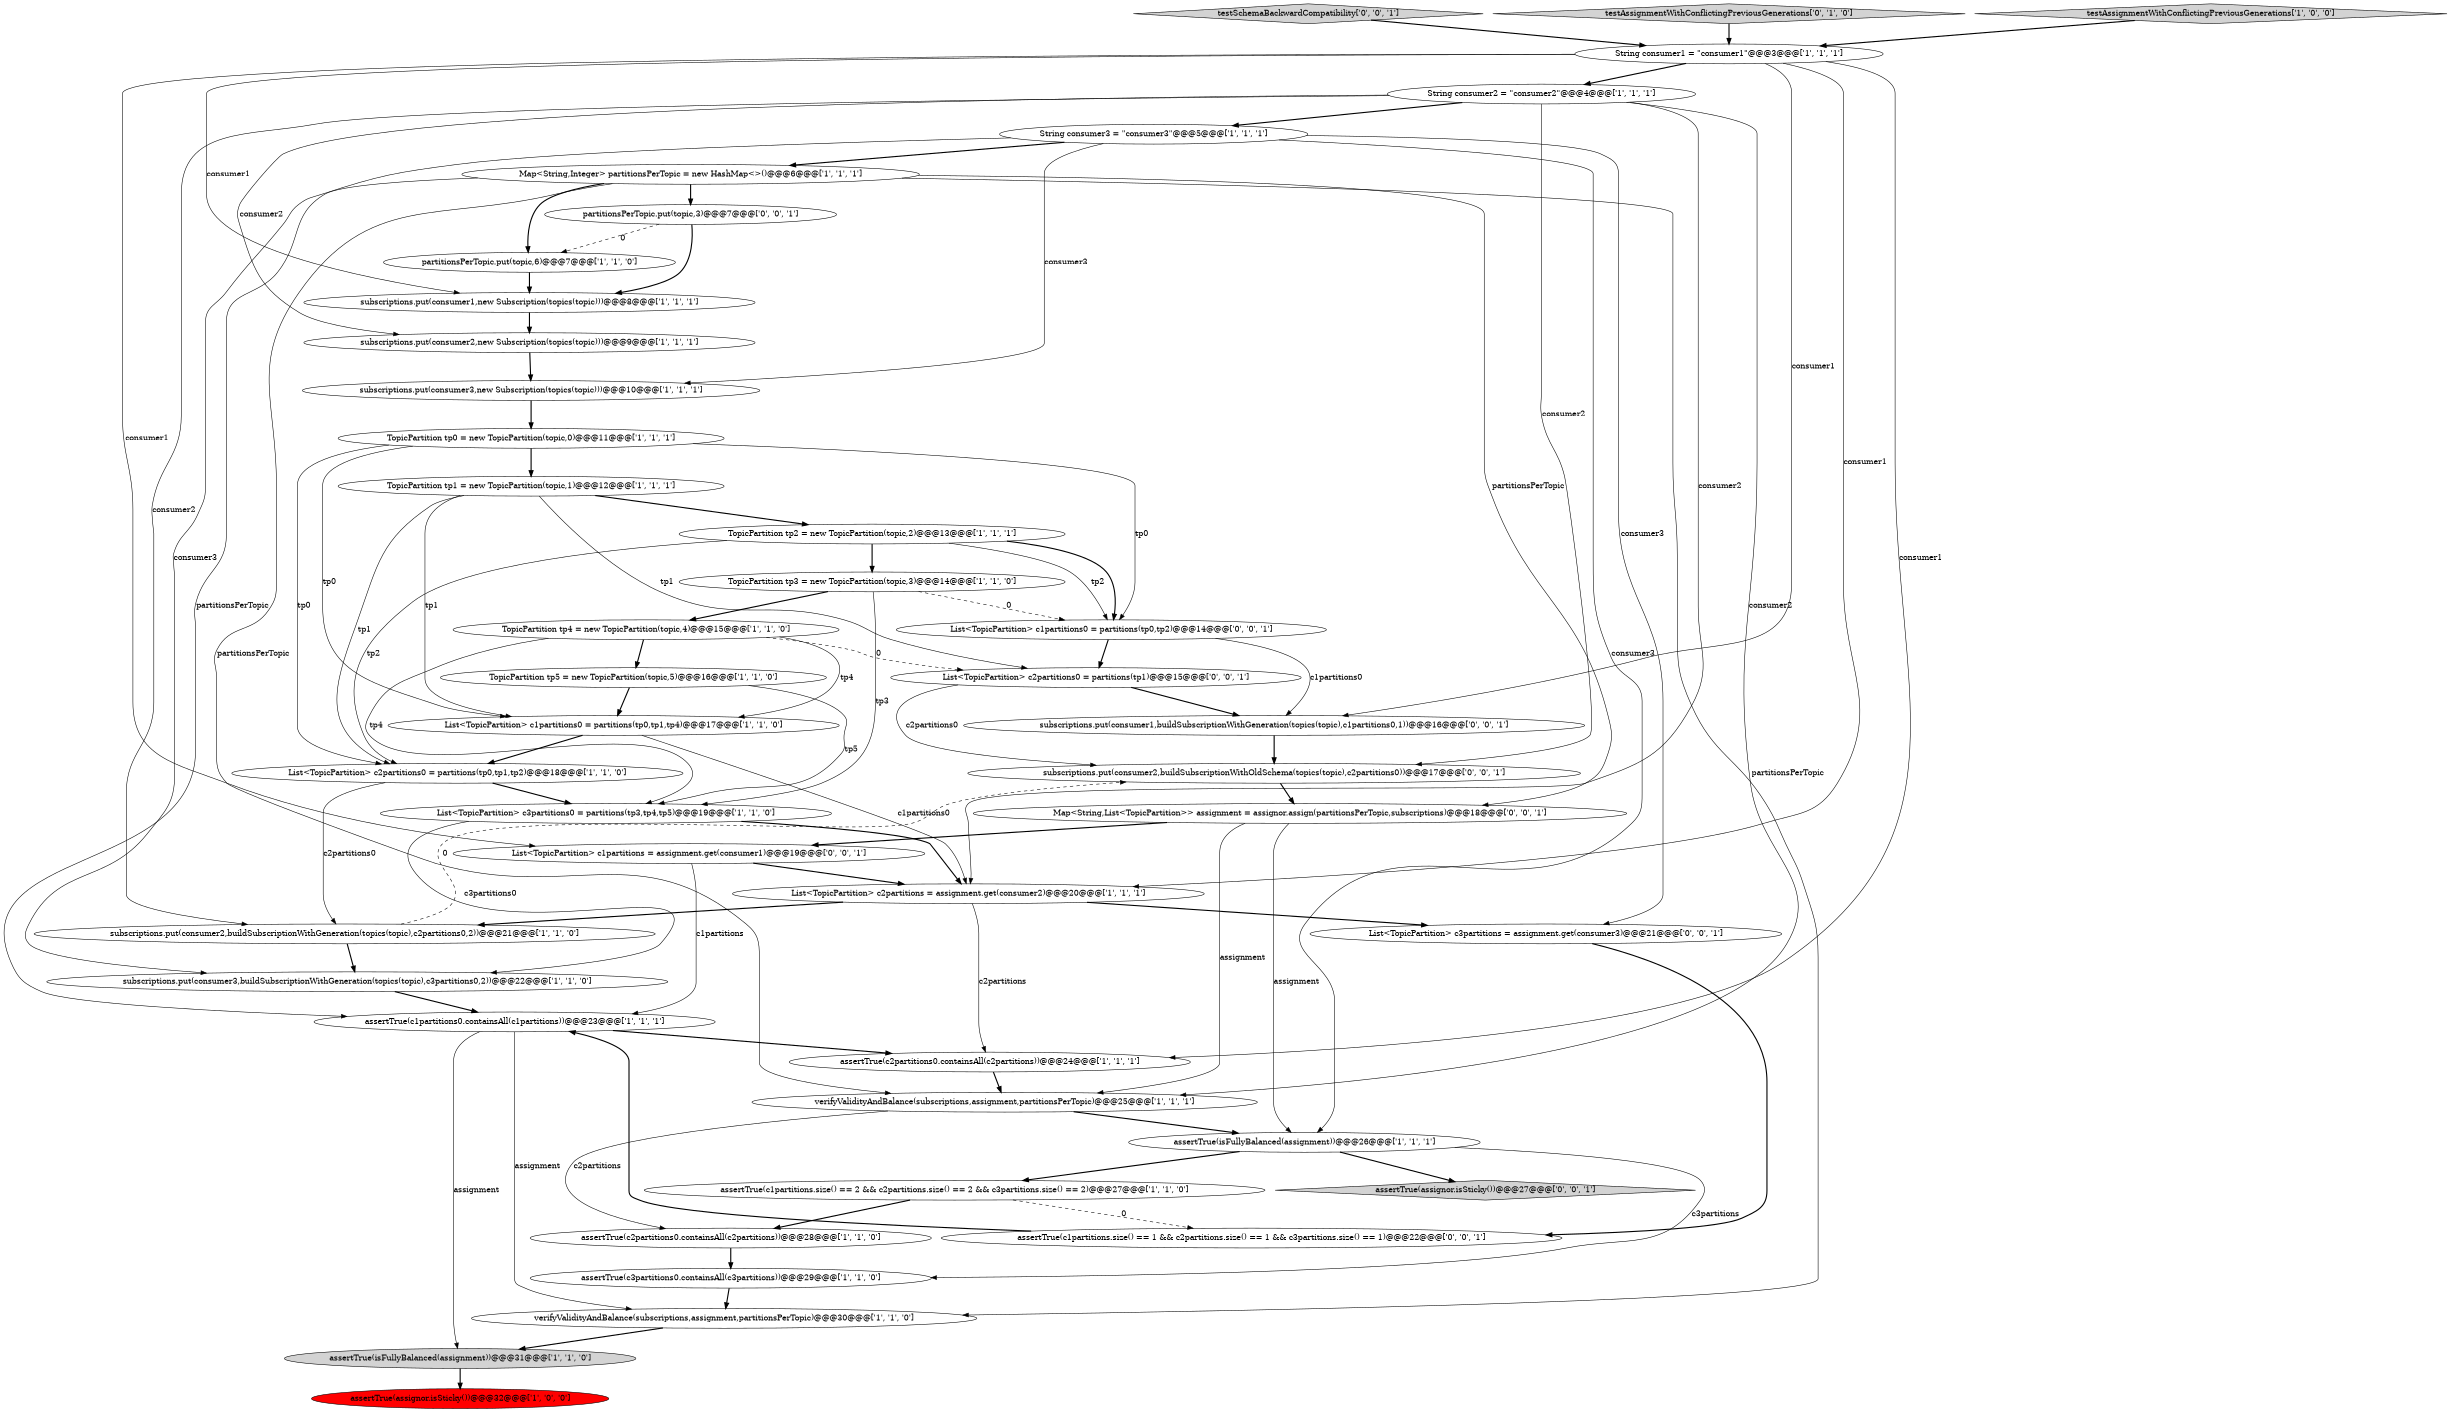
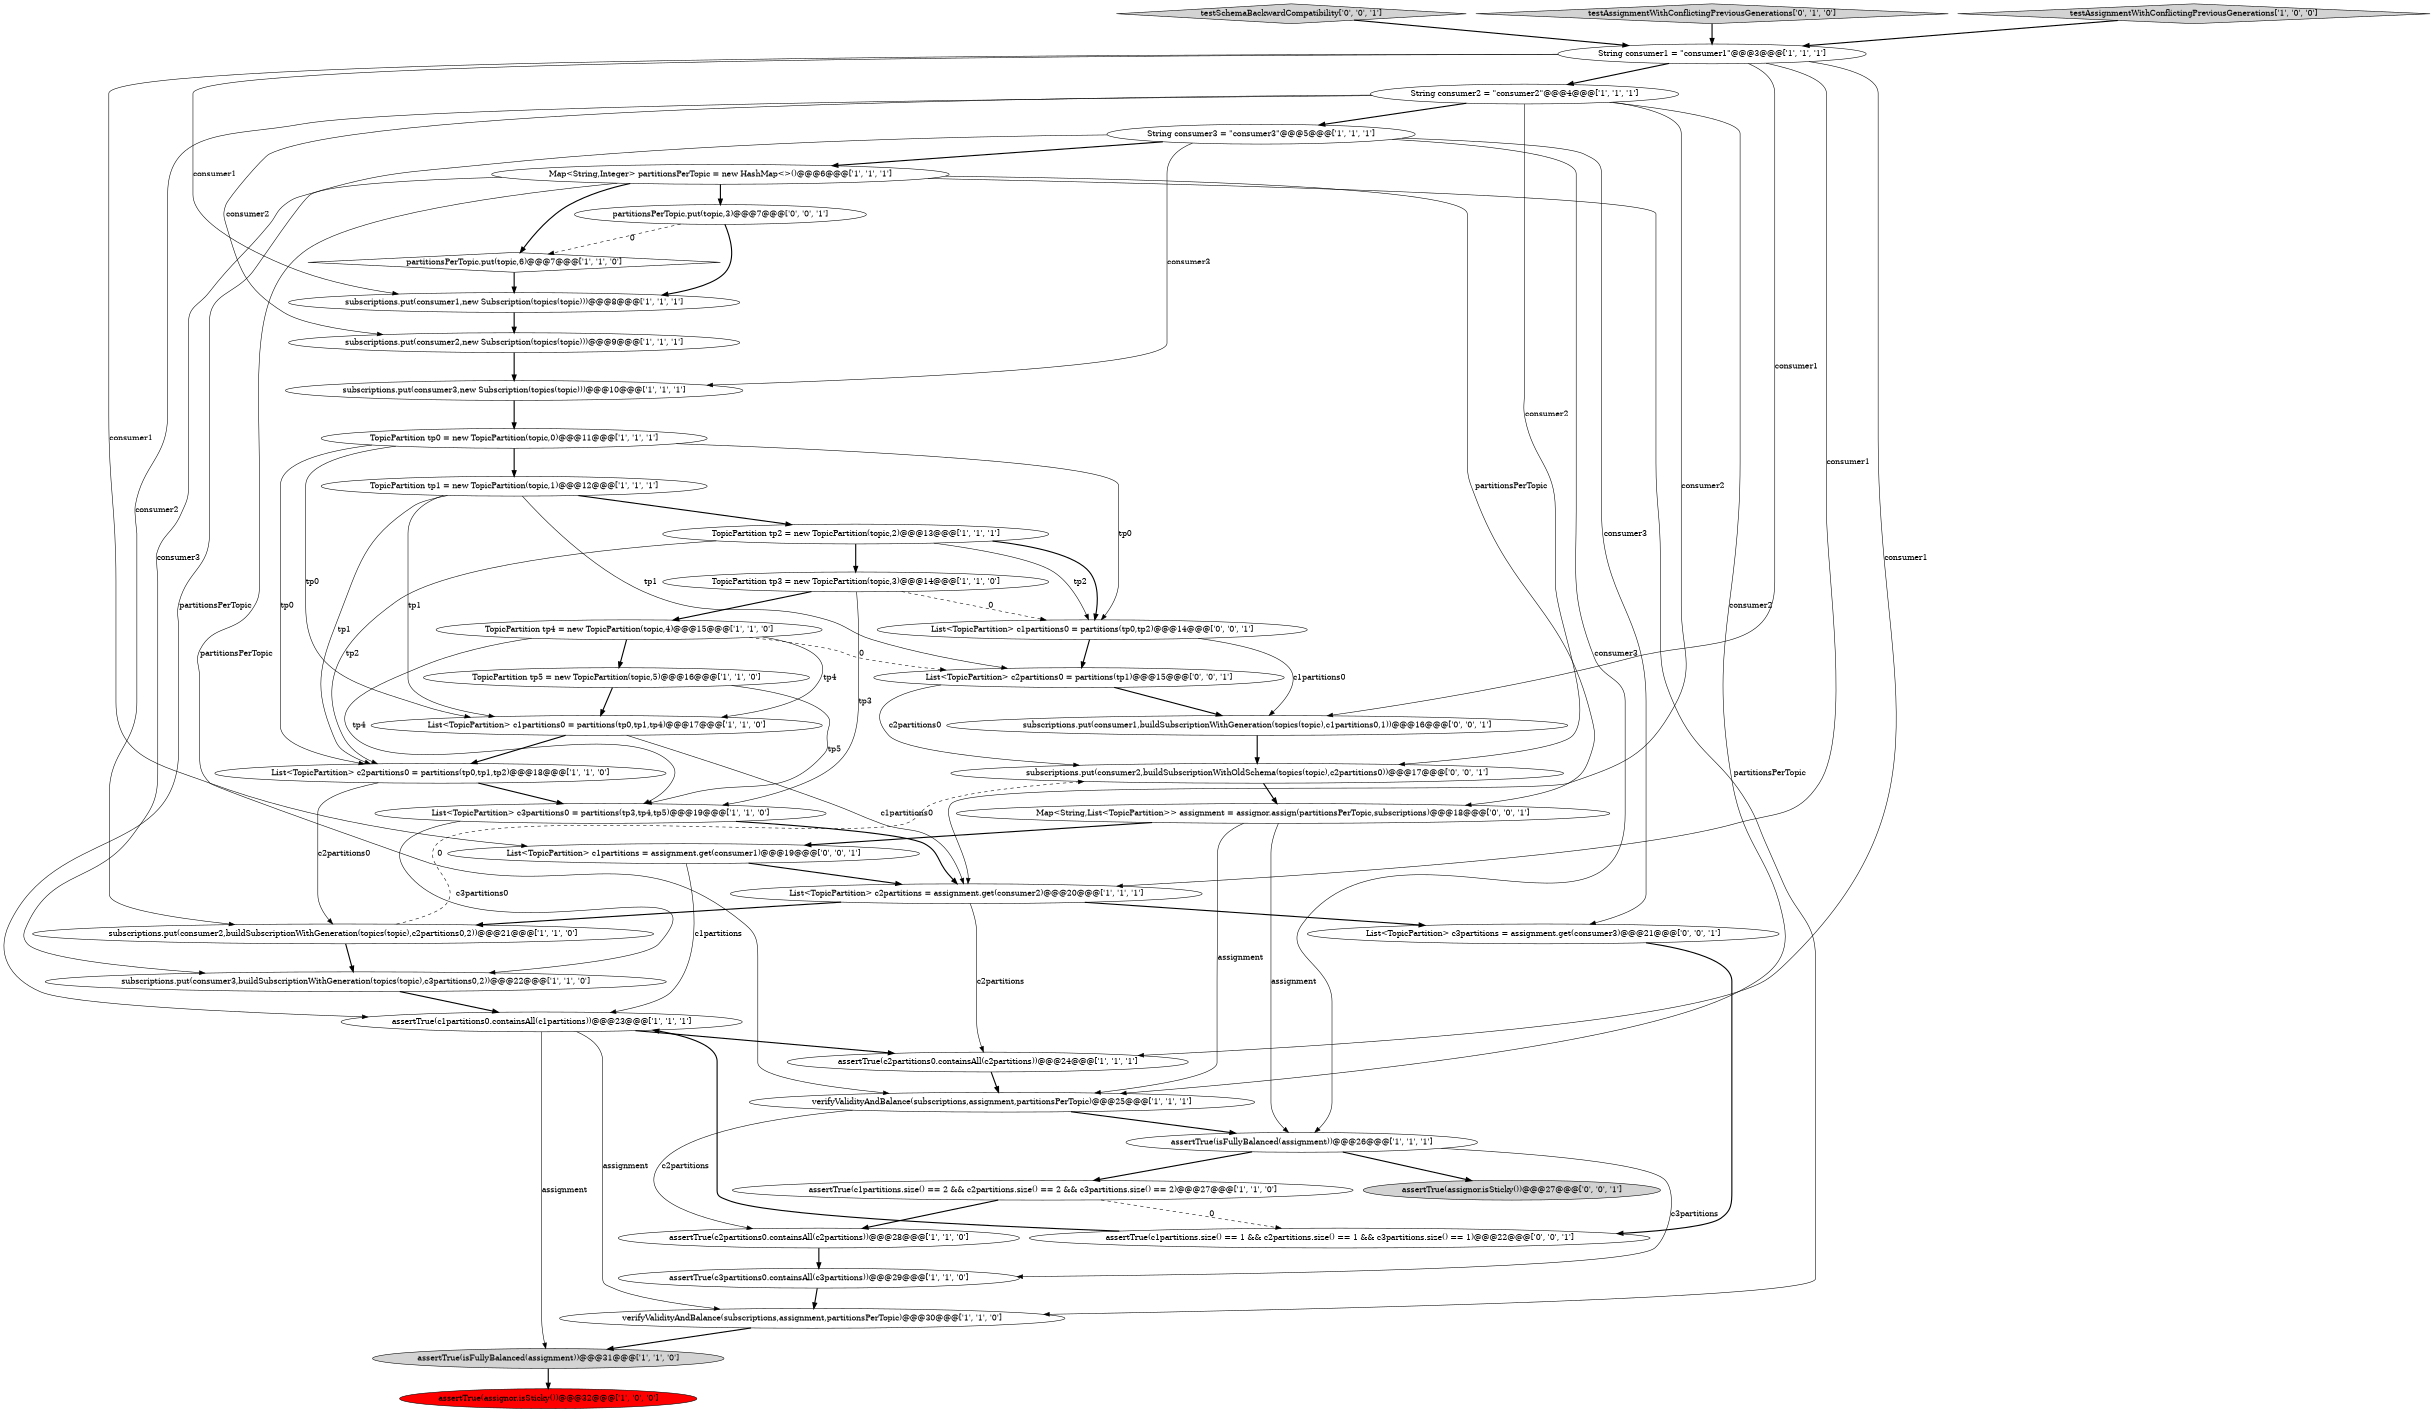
node "partitionsPerTopic.put(topic,6)@@@7@@@['1', '1', '0']": shape ellipse -> diamond
node "assertTrue(assignor.isSticky())@@@27@@@['0', '0', '1']": shape diamond -> ellipse
